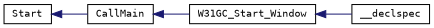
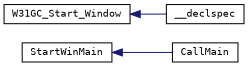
node "Start": label "Start" -> "StartWinMain"
edge "W31GC_Start_Window" -> "CallMain": removed
